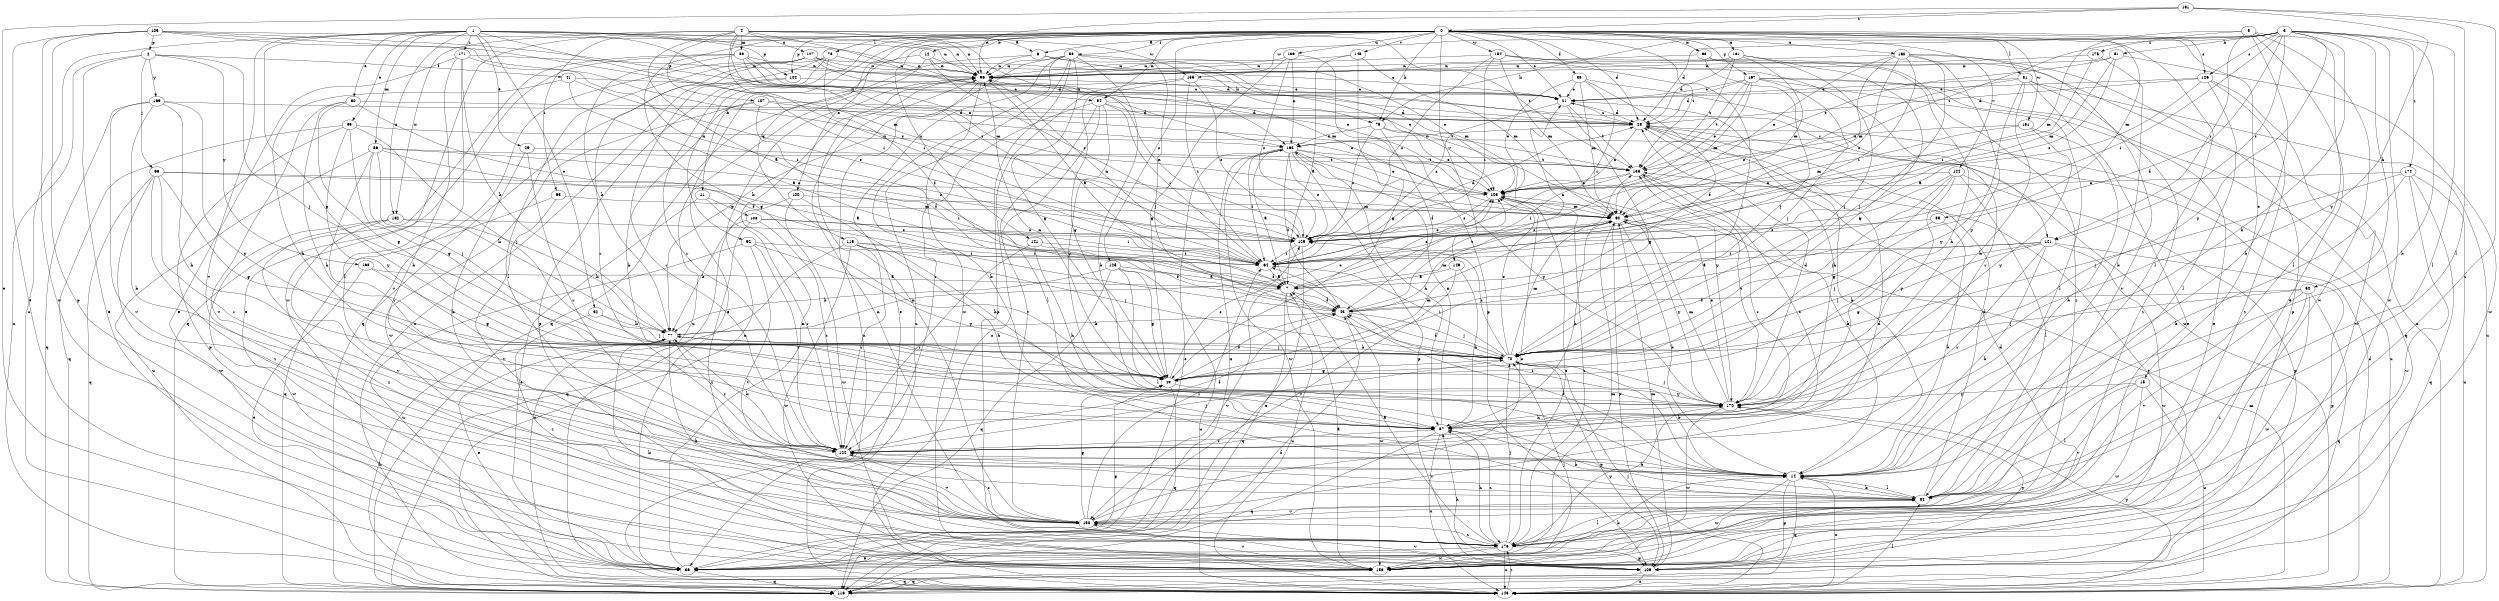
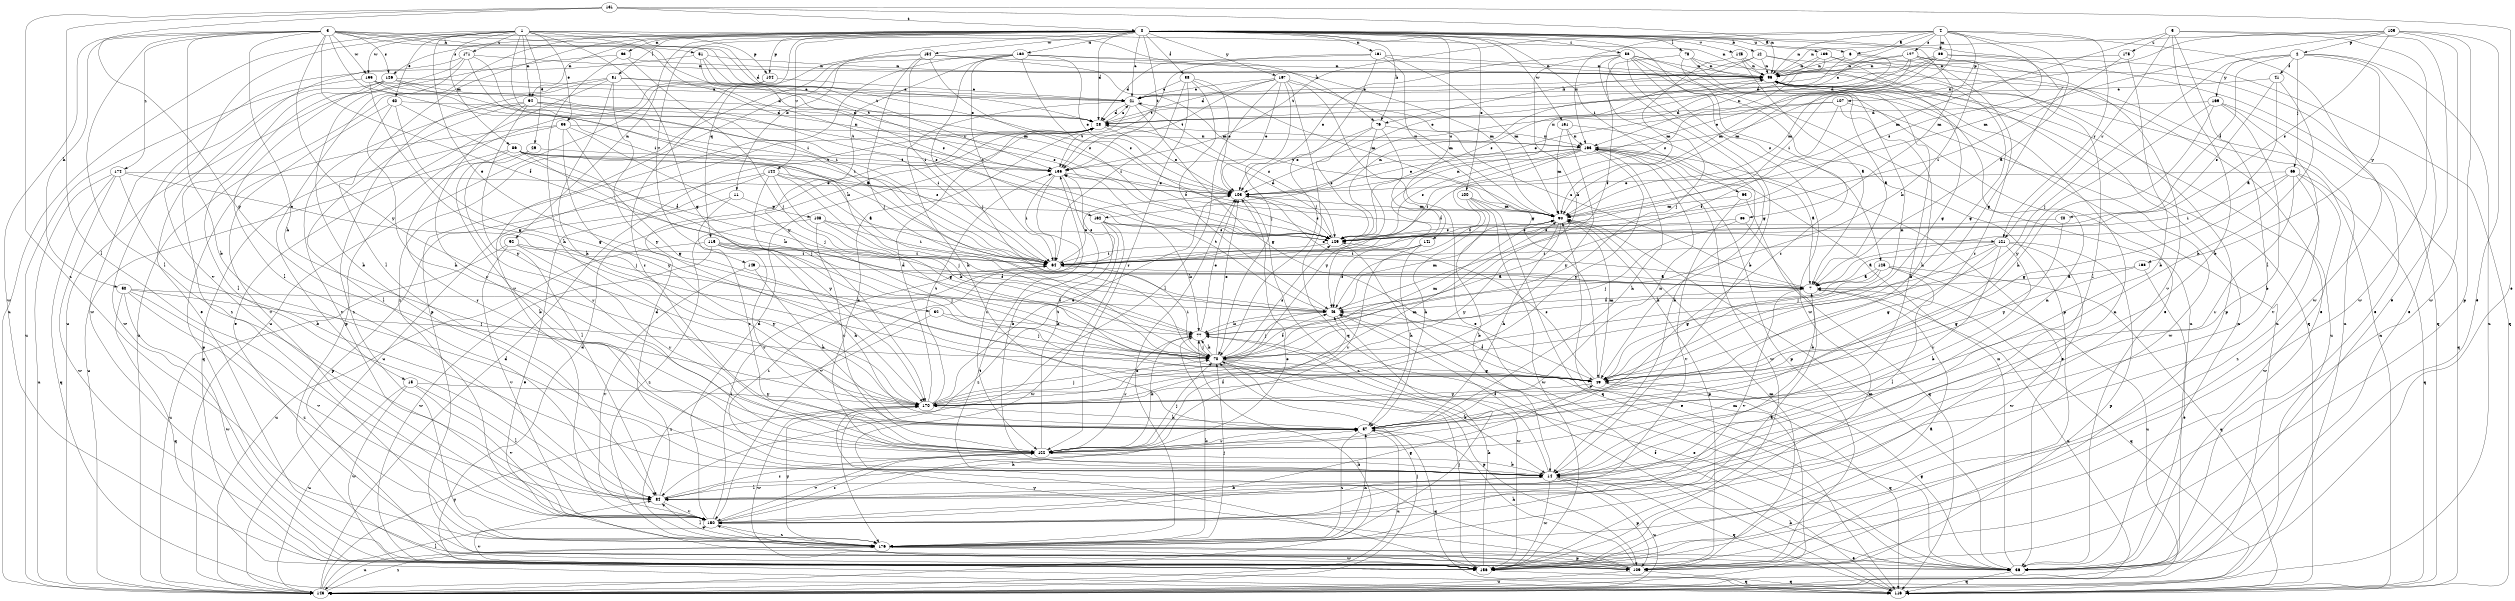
node "40": added
edge "90" -> "14": now "100" -> "14"
